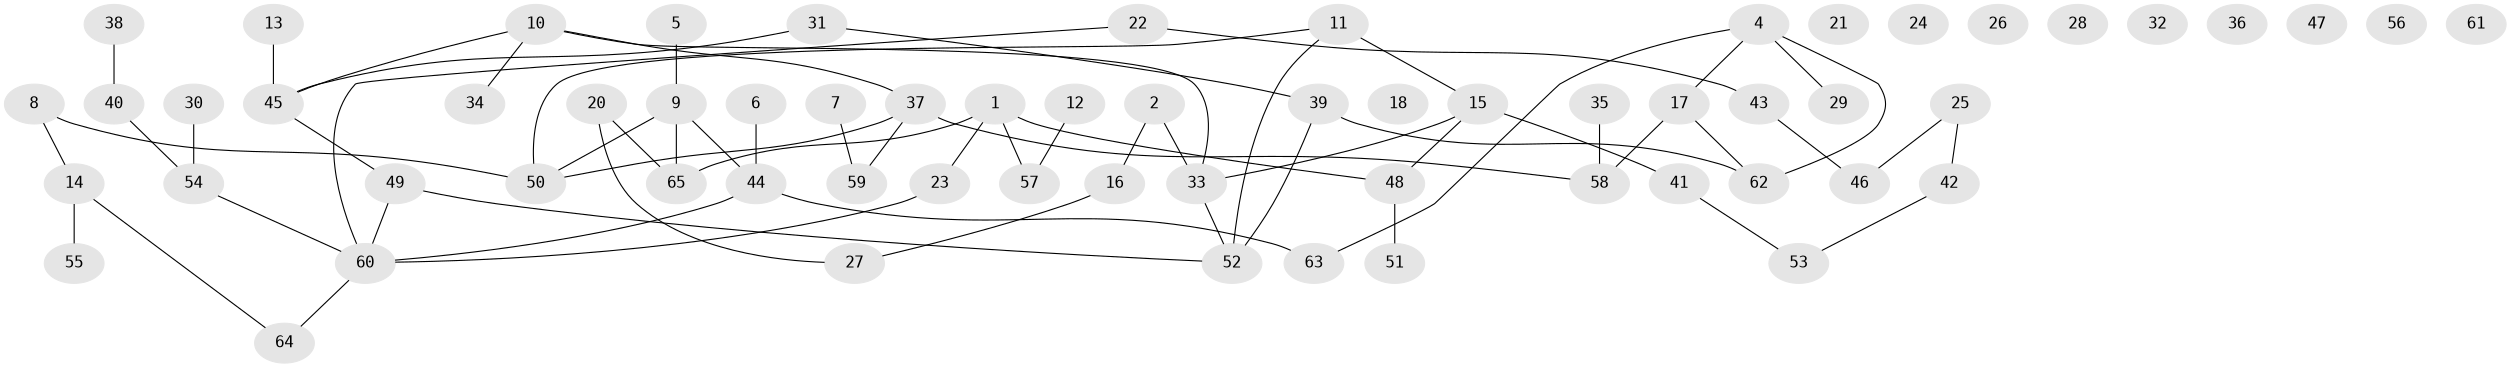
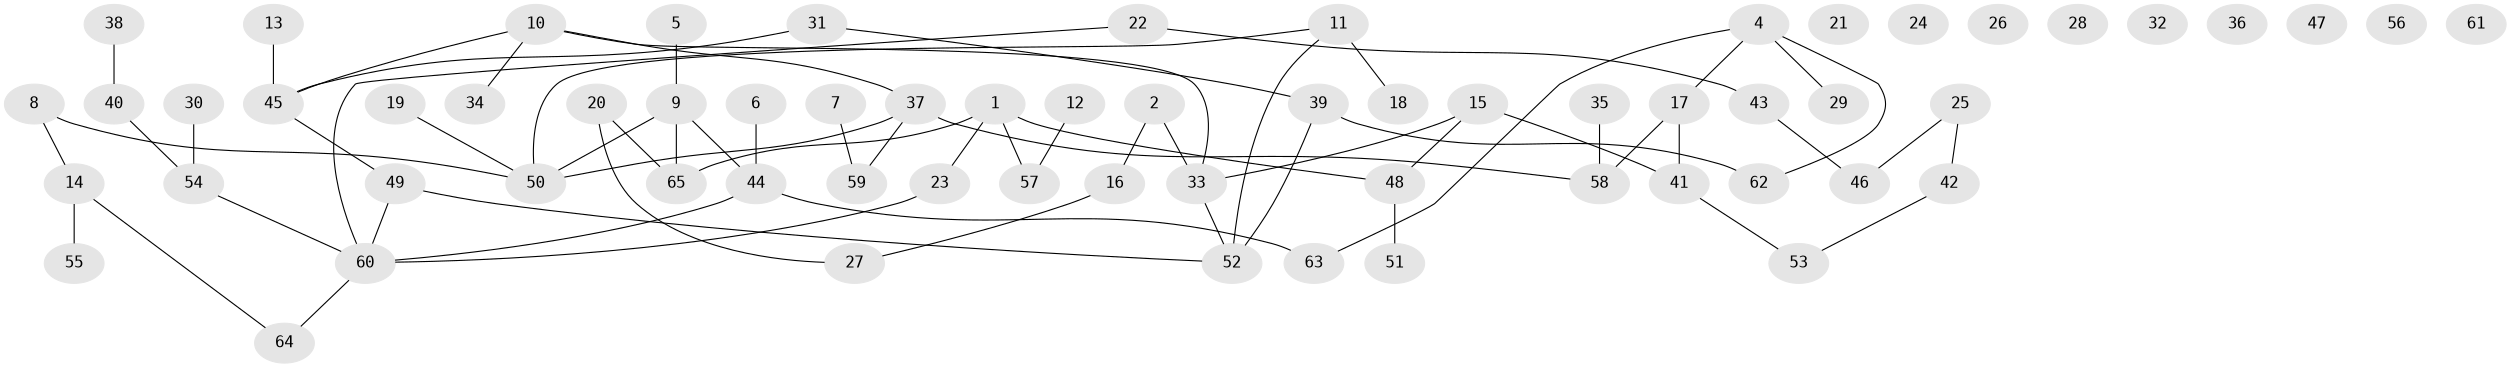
edge "11" -- "15": now "11" -- "18"
node "19": added
edge "17" -- "62": now "17" -- "41"
